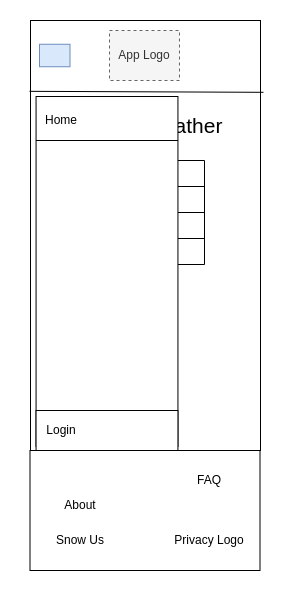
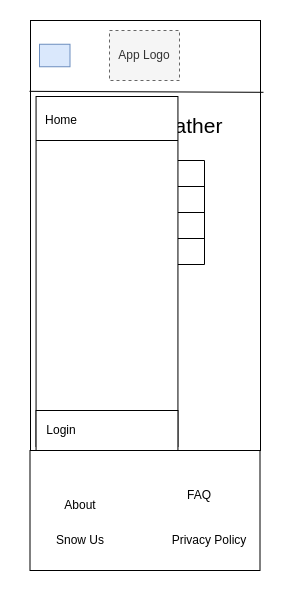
node "FAQ": moved (210, 481) -> (200, 496)
node "Privacy Logo": label "Privacy Logo" -> "Privacy Policy"
